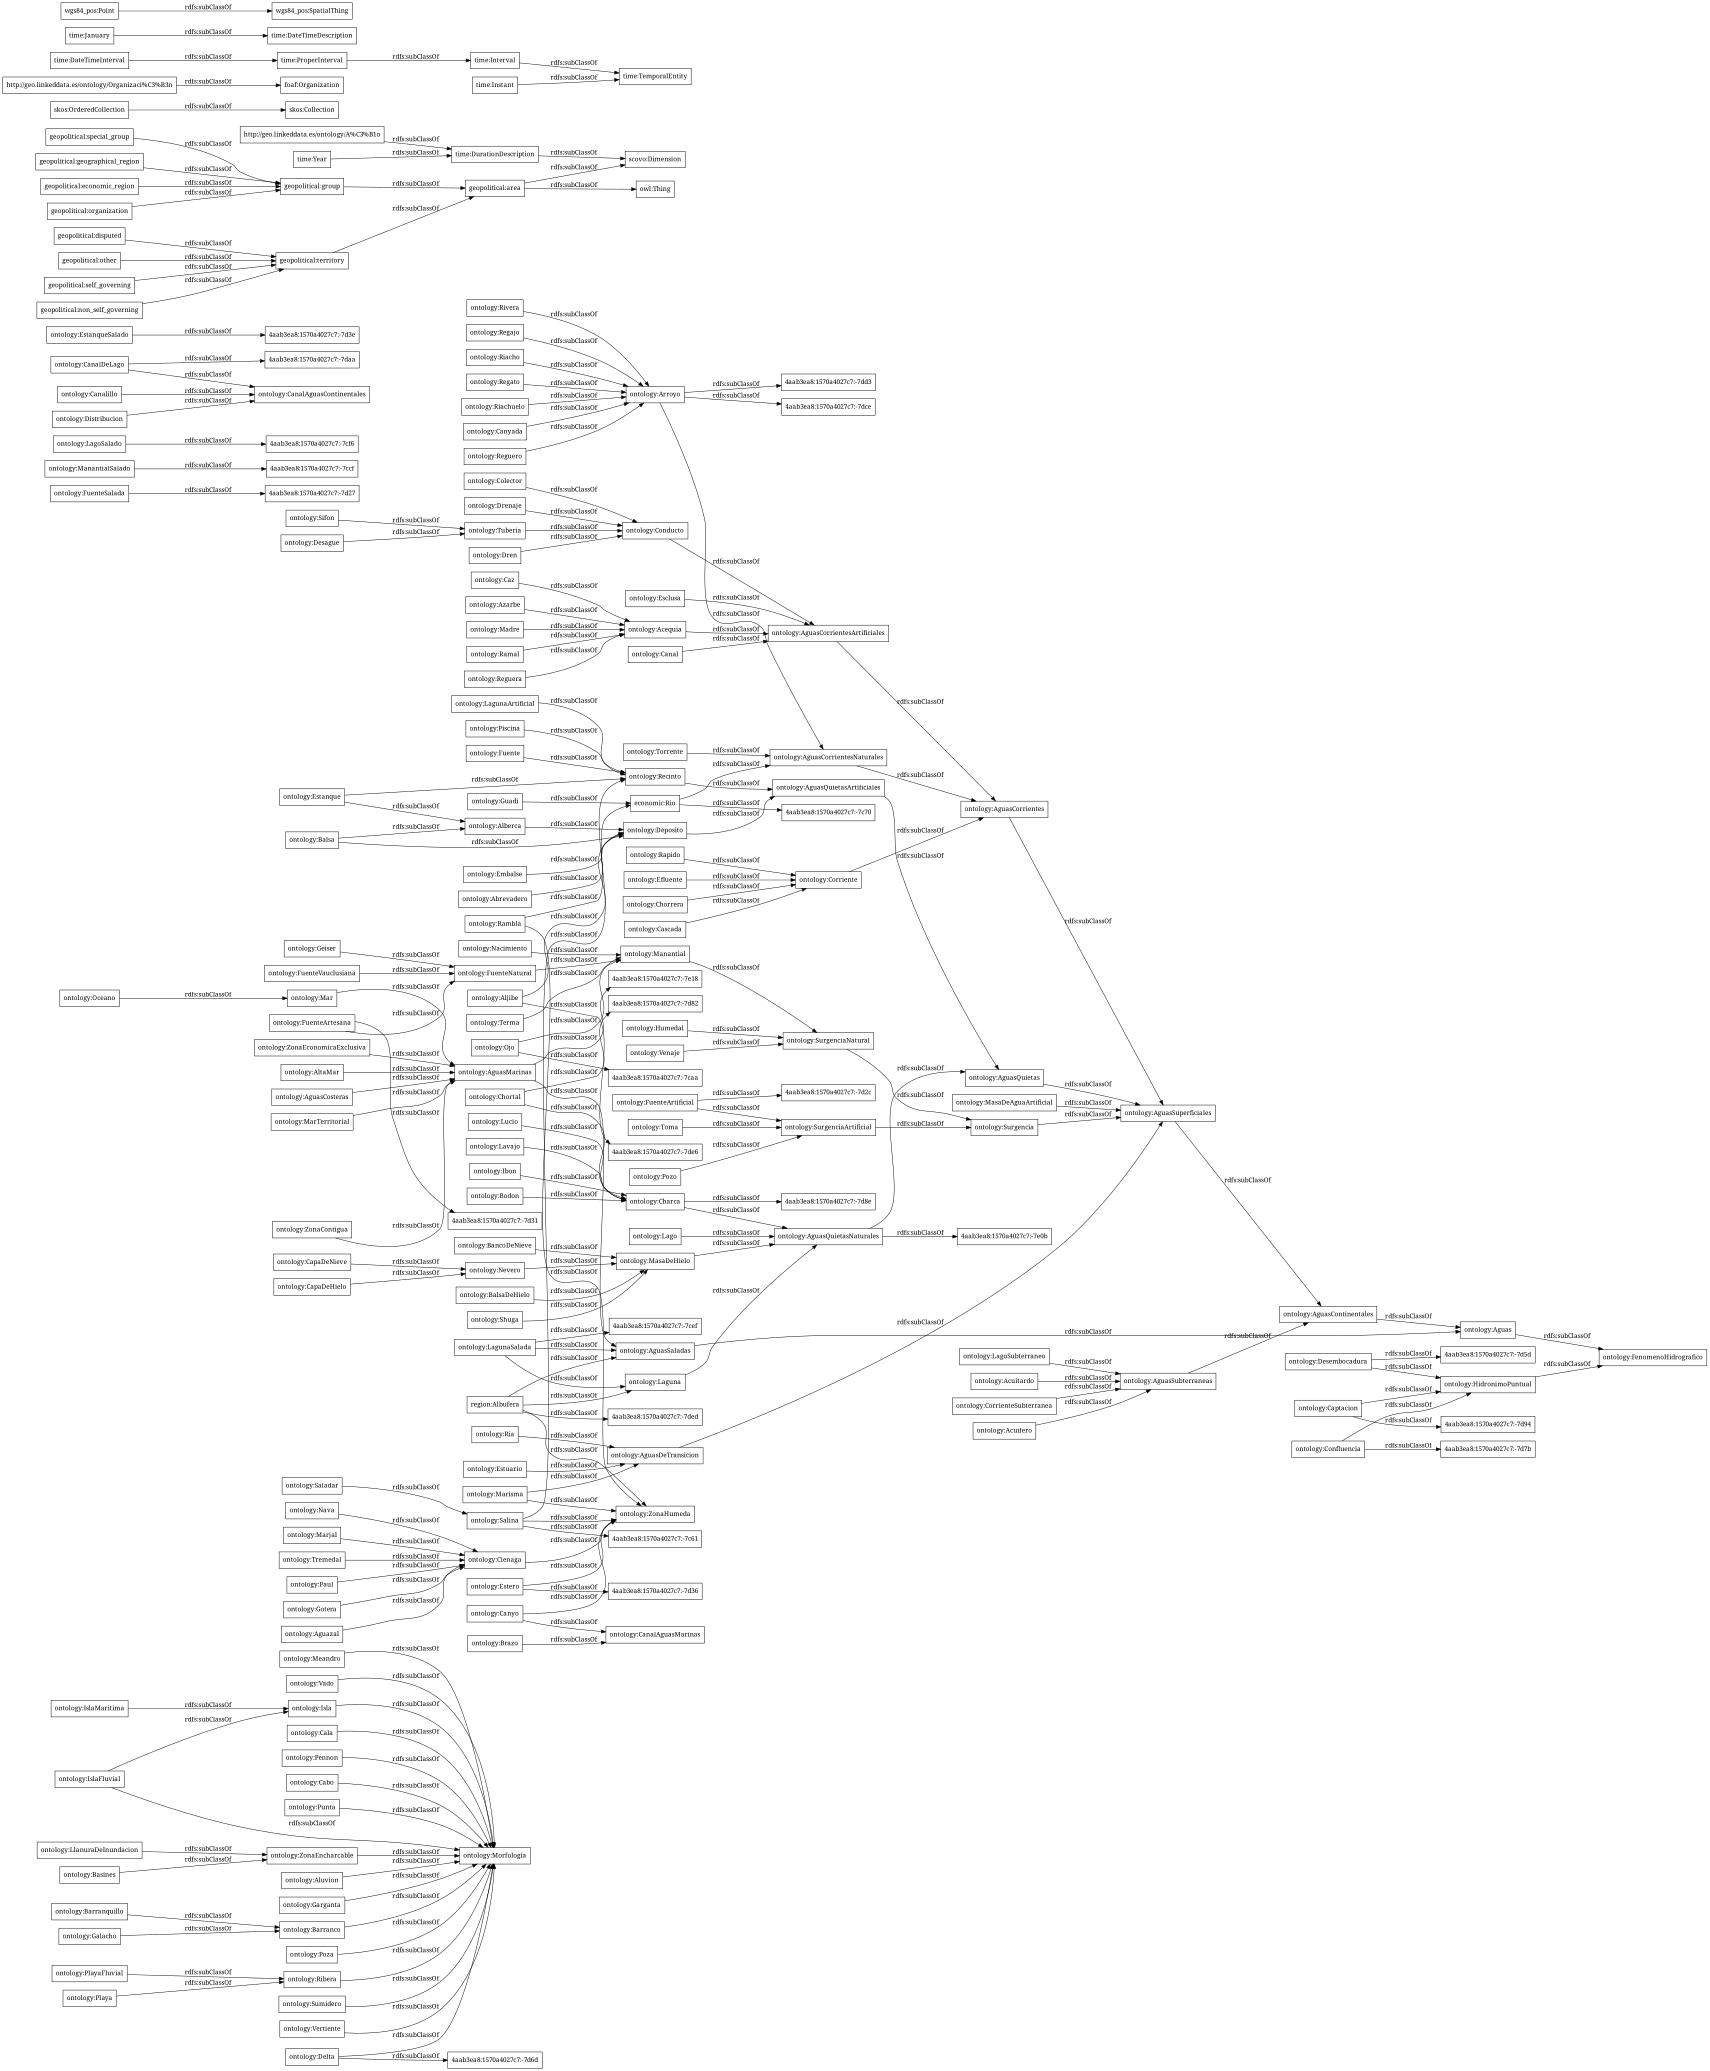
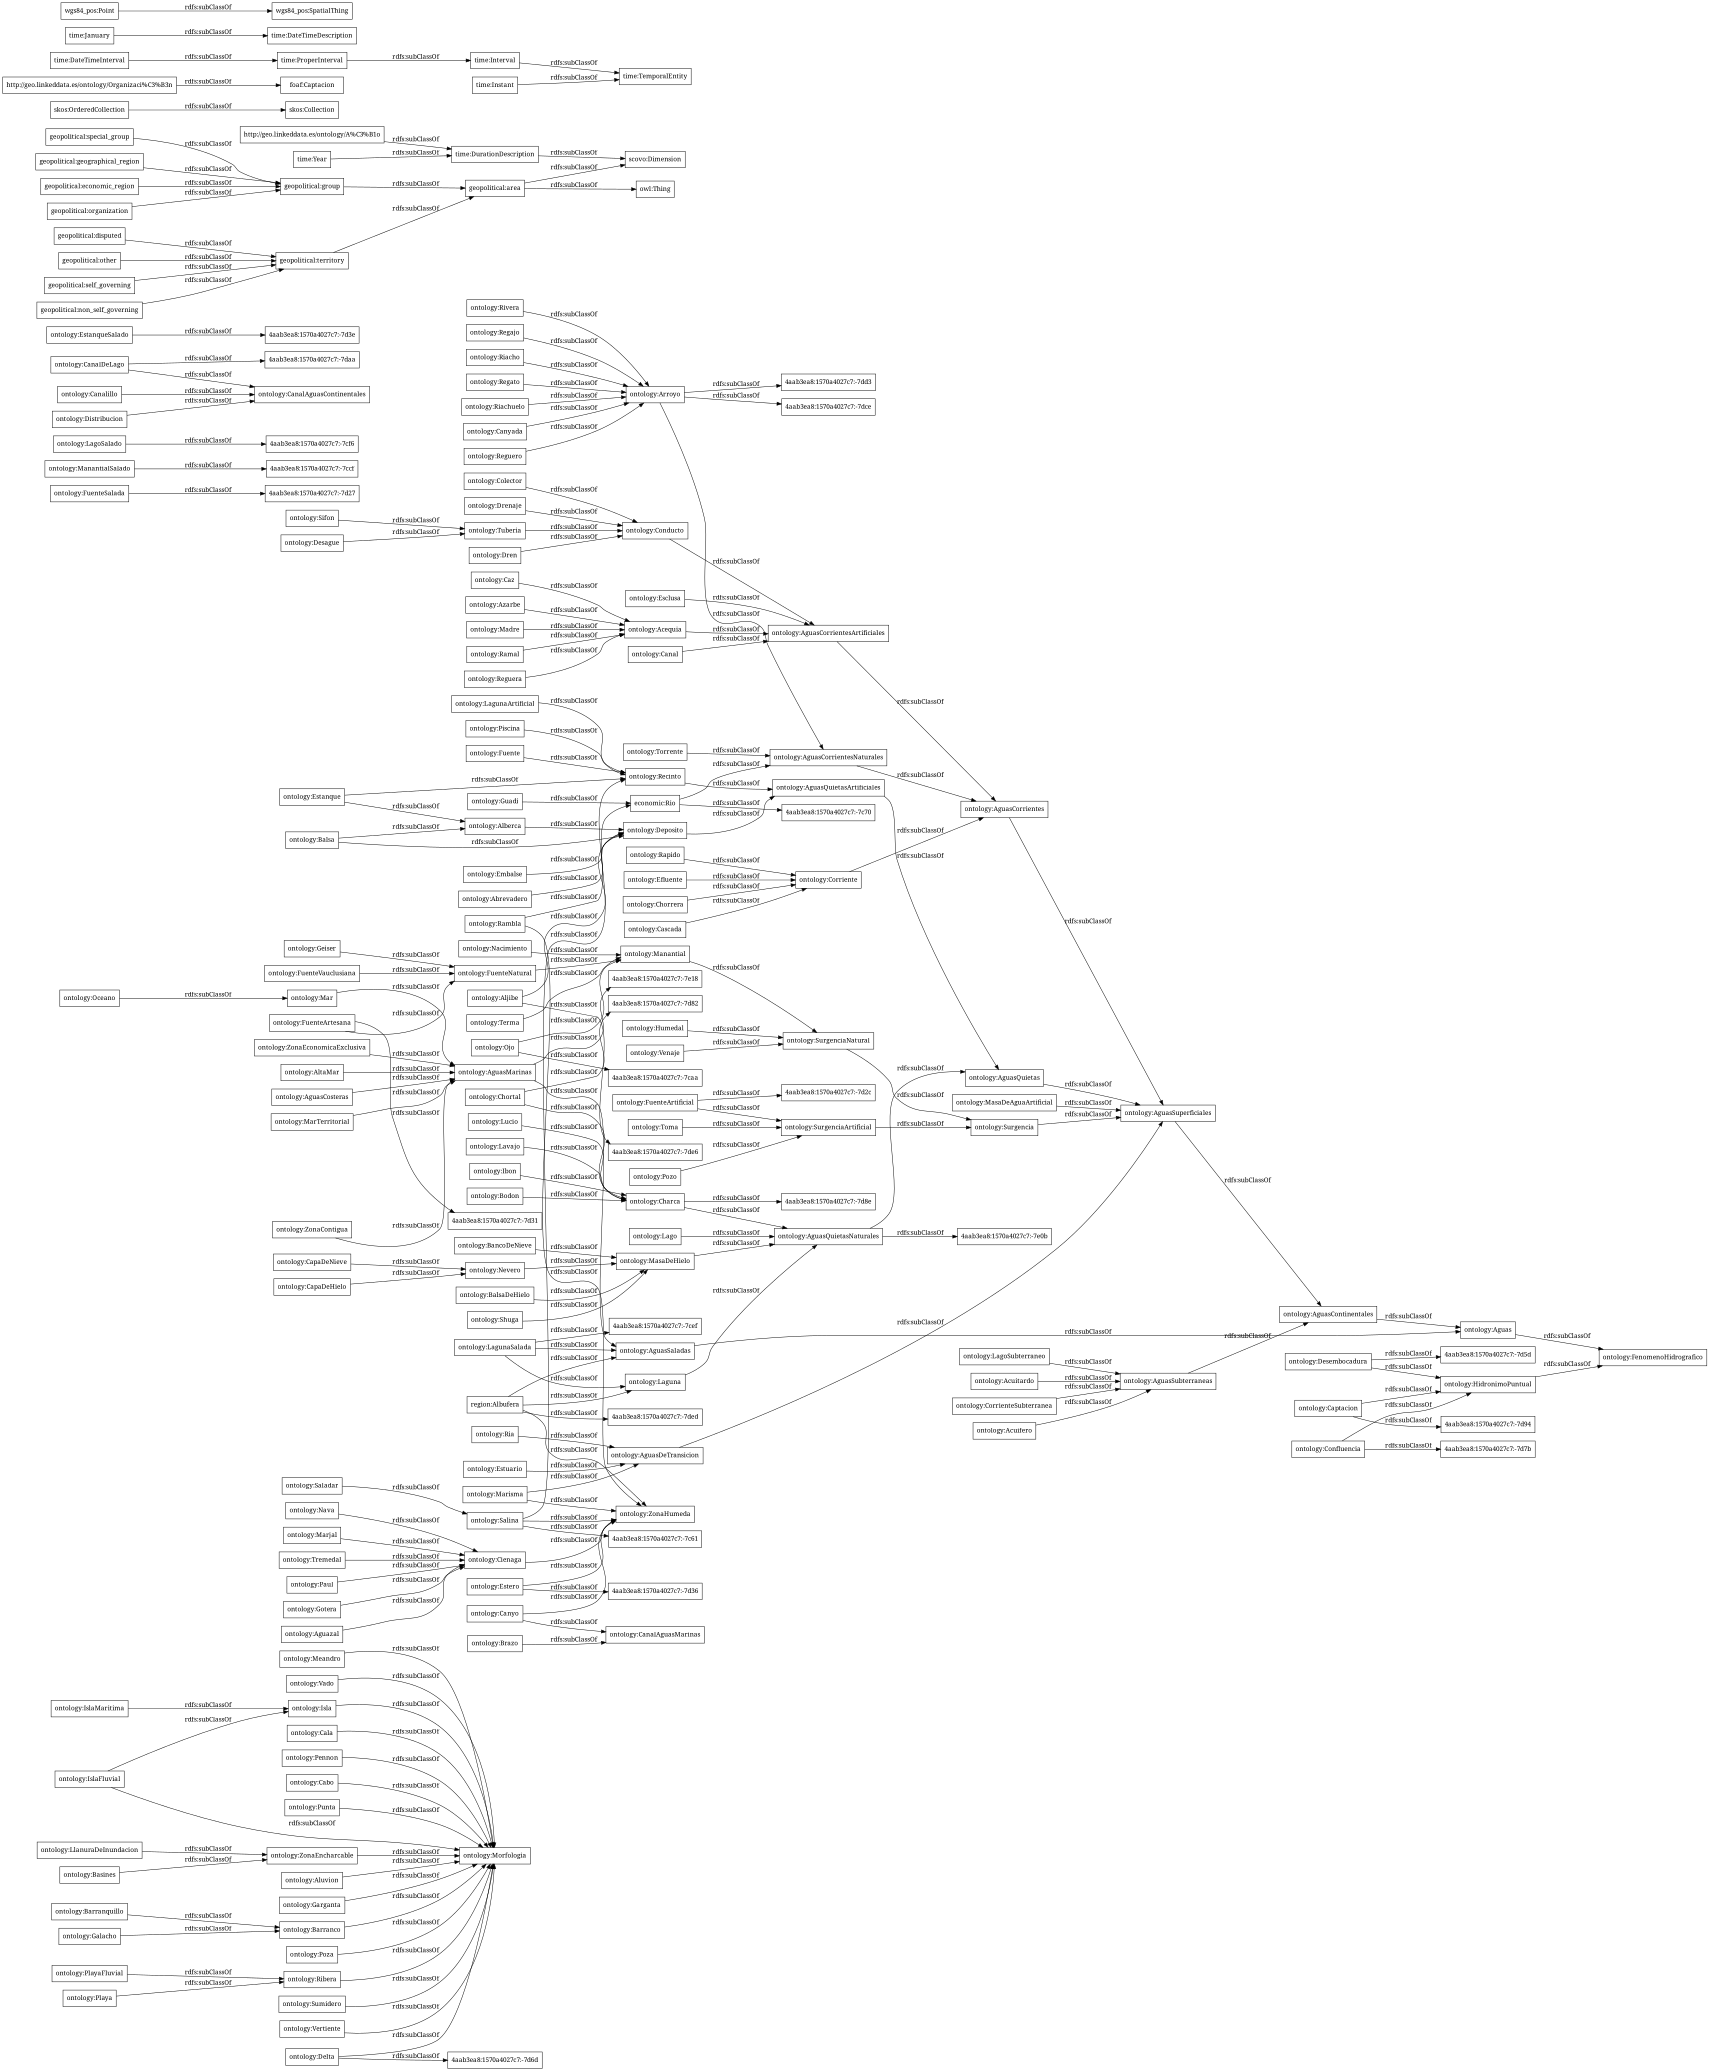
node "foaf:Organization": label "foaf:Organization" -> "foaf:Captacion"
